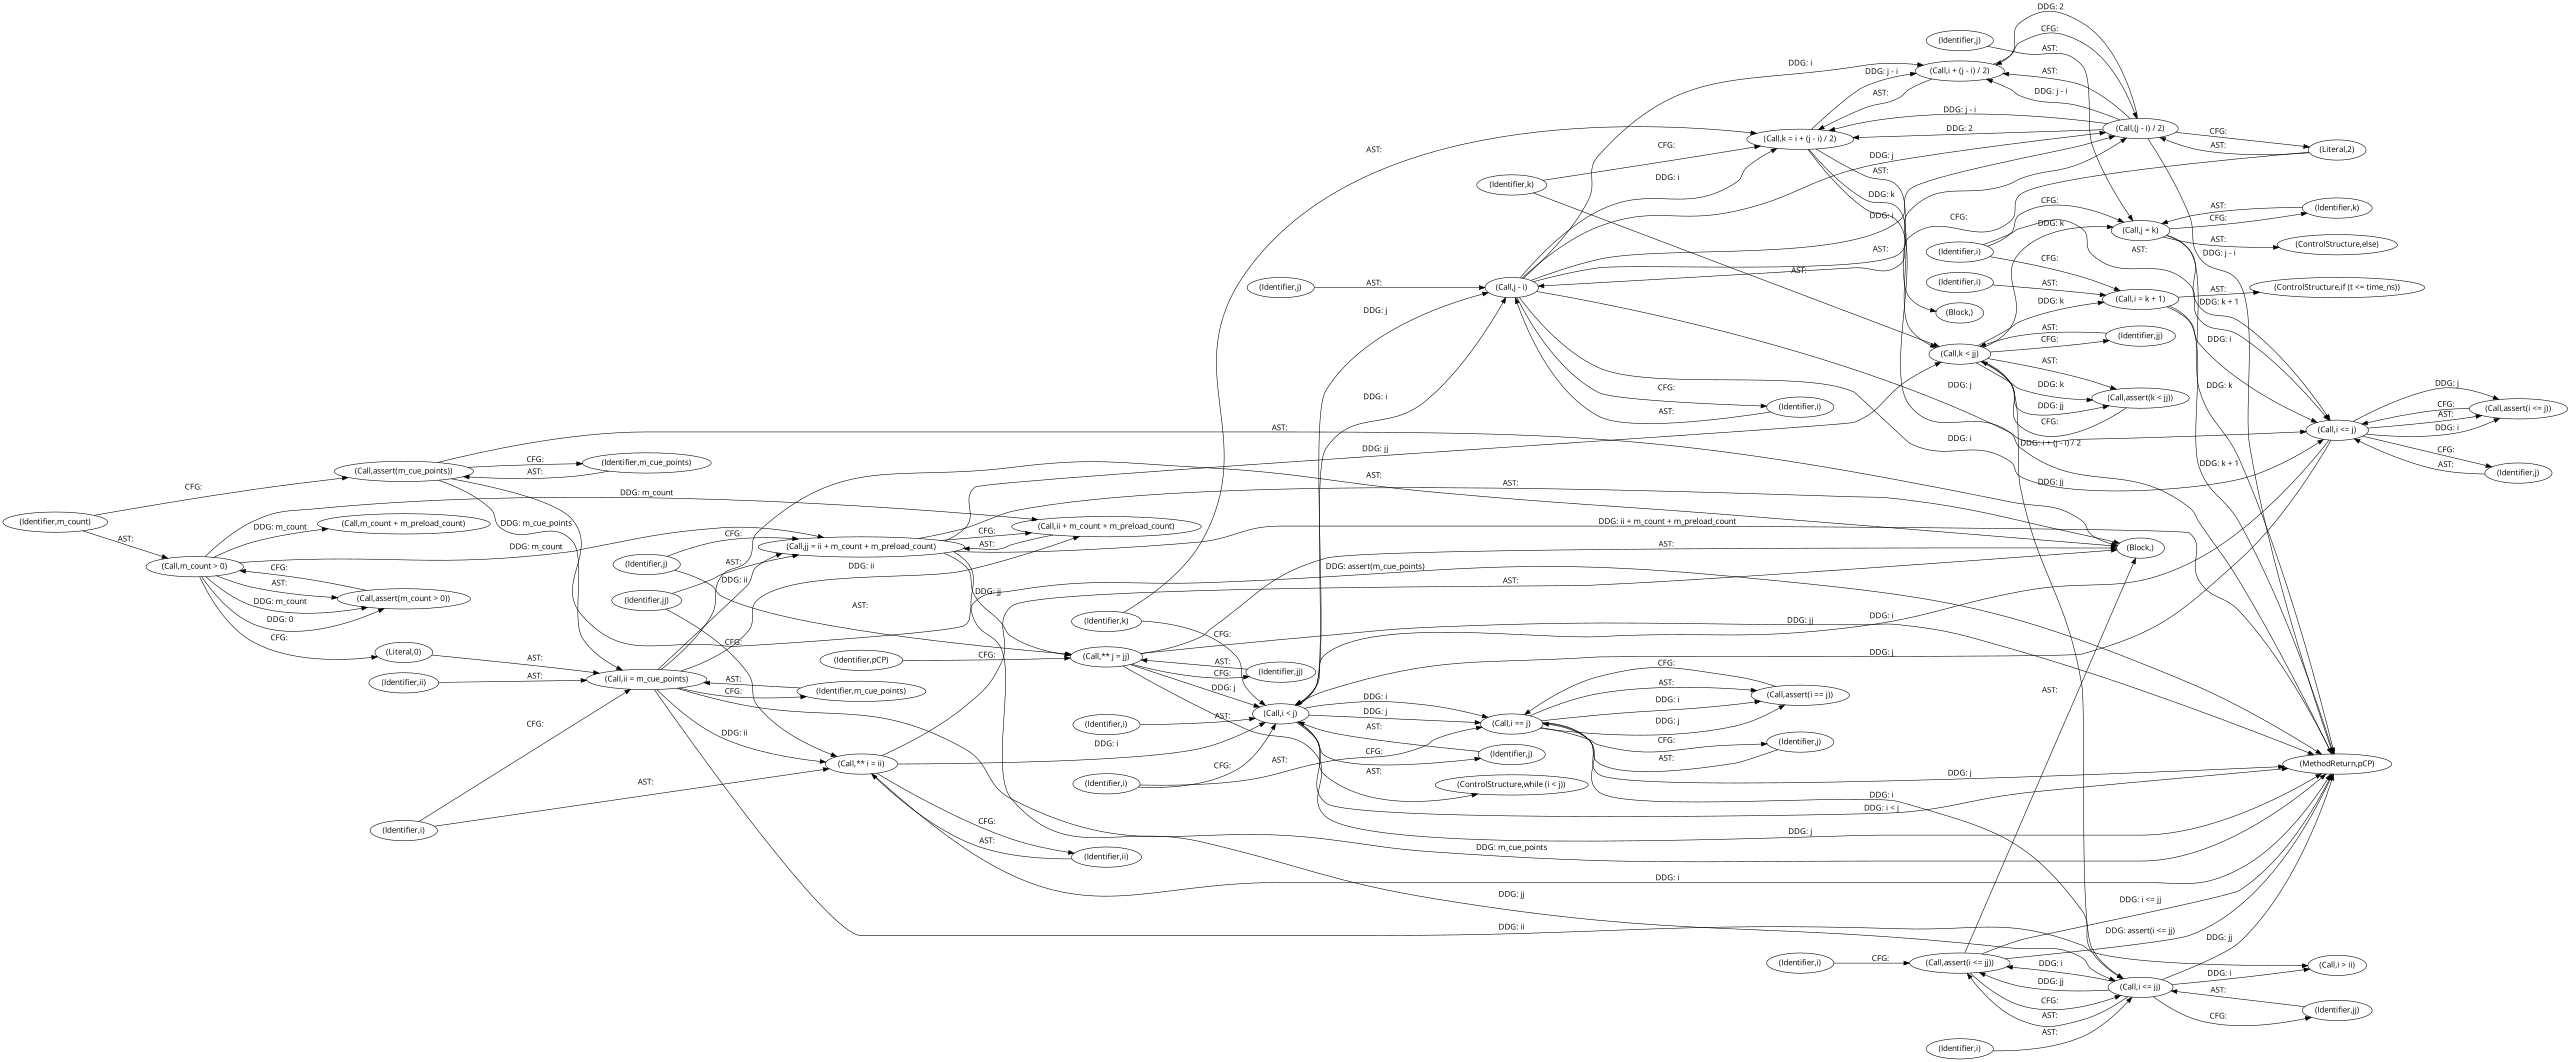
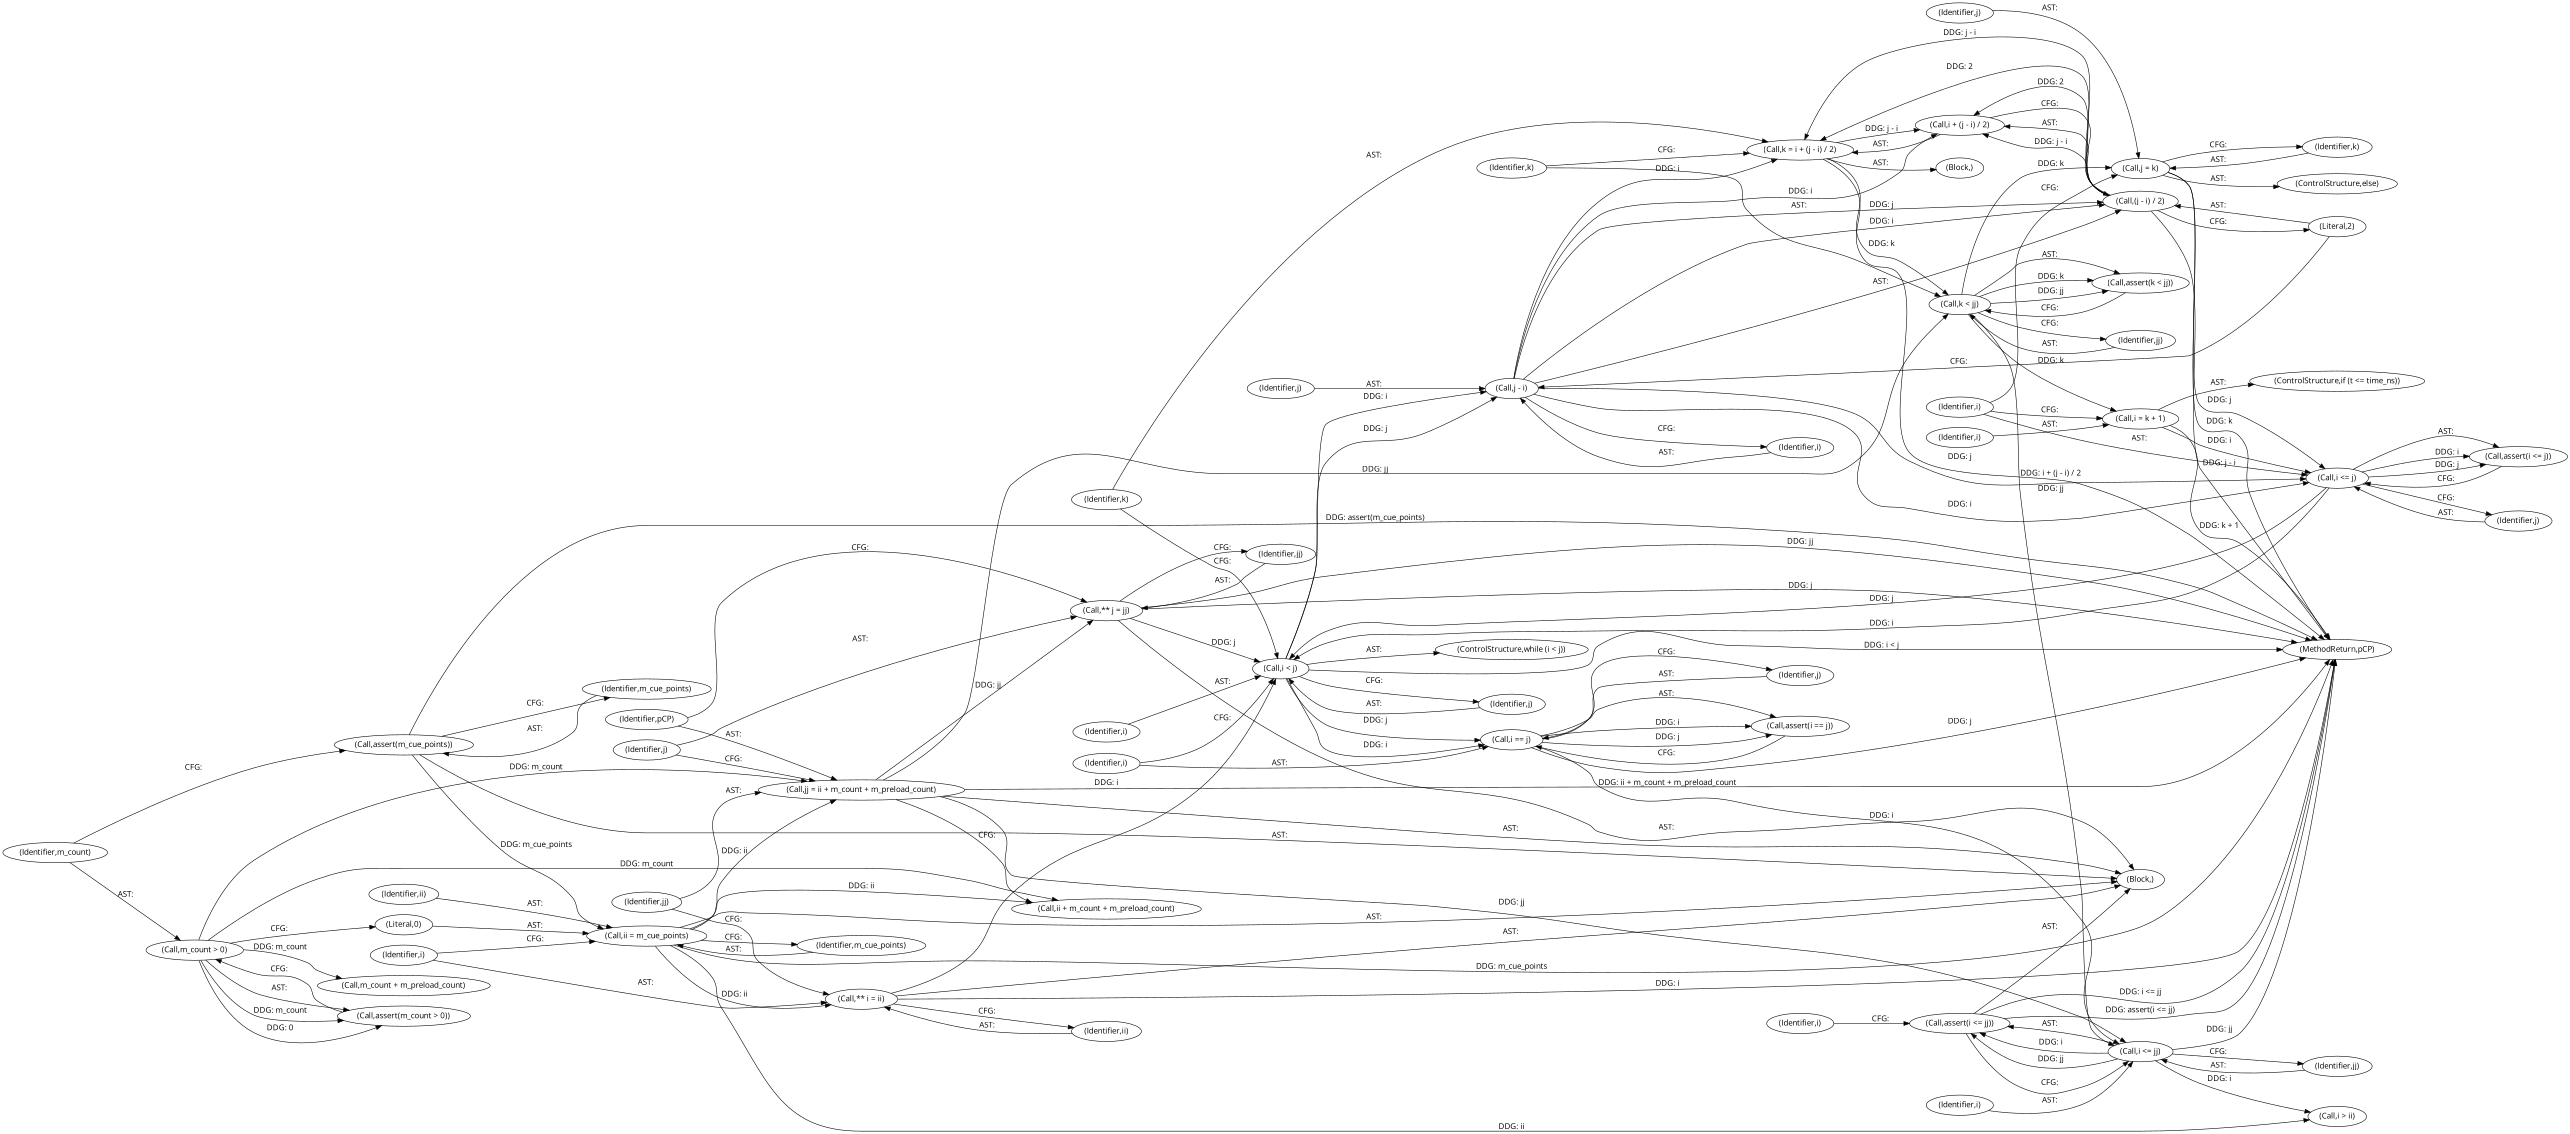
edge "(Call,j = k)" -> "(Call,i <= j)": label "DDG: k + 1" -> "DDG: j"
edge "(Call,ii + m_count + m_preload_count)" -> "(Call,jj = ii + m_count + m_preload_count)": now "(Identifier,pCP)" -> "(Call,jj = ii + m_count + m_preload_count)"
